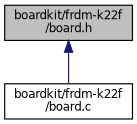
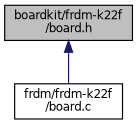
node "boardkit/frdm-k22f /board.c": label "boardkit/frdm-k22f /board.c" -> "frdm/frdm-k22f /board.c"
